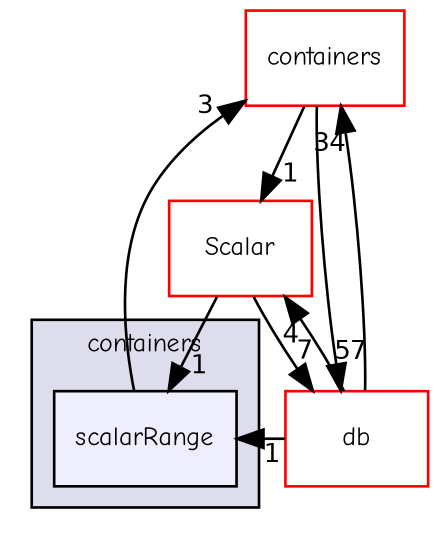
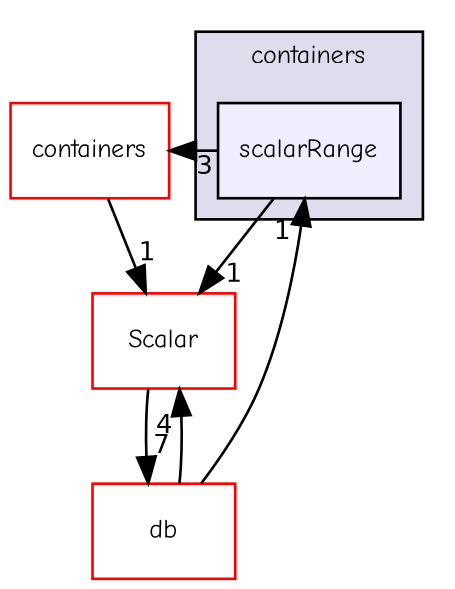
edge "containers" -> "db": removed
edge "db" -> "containers": removed
edge "Scalar" -> "scalarRange": reversed
